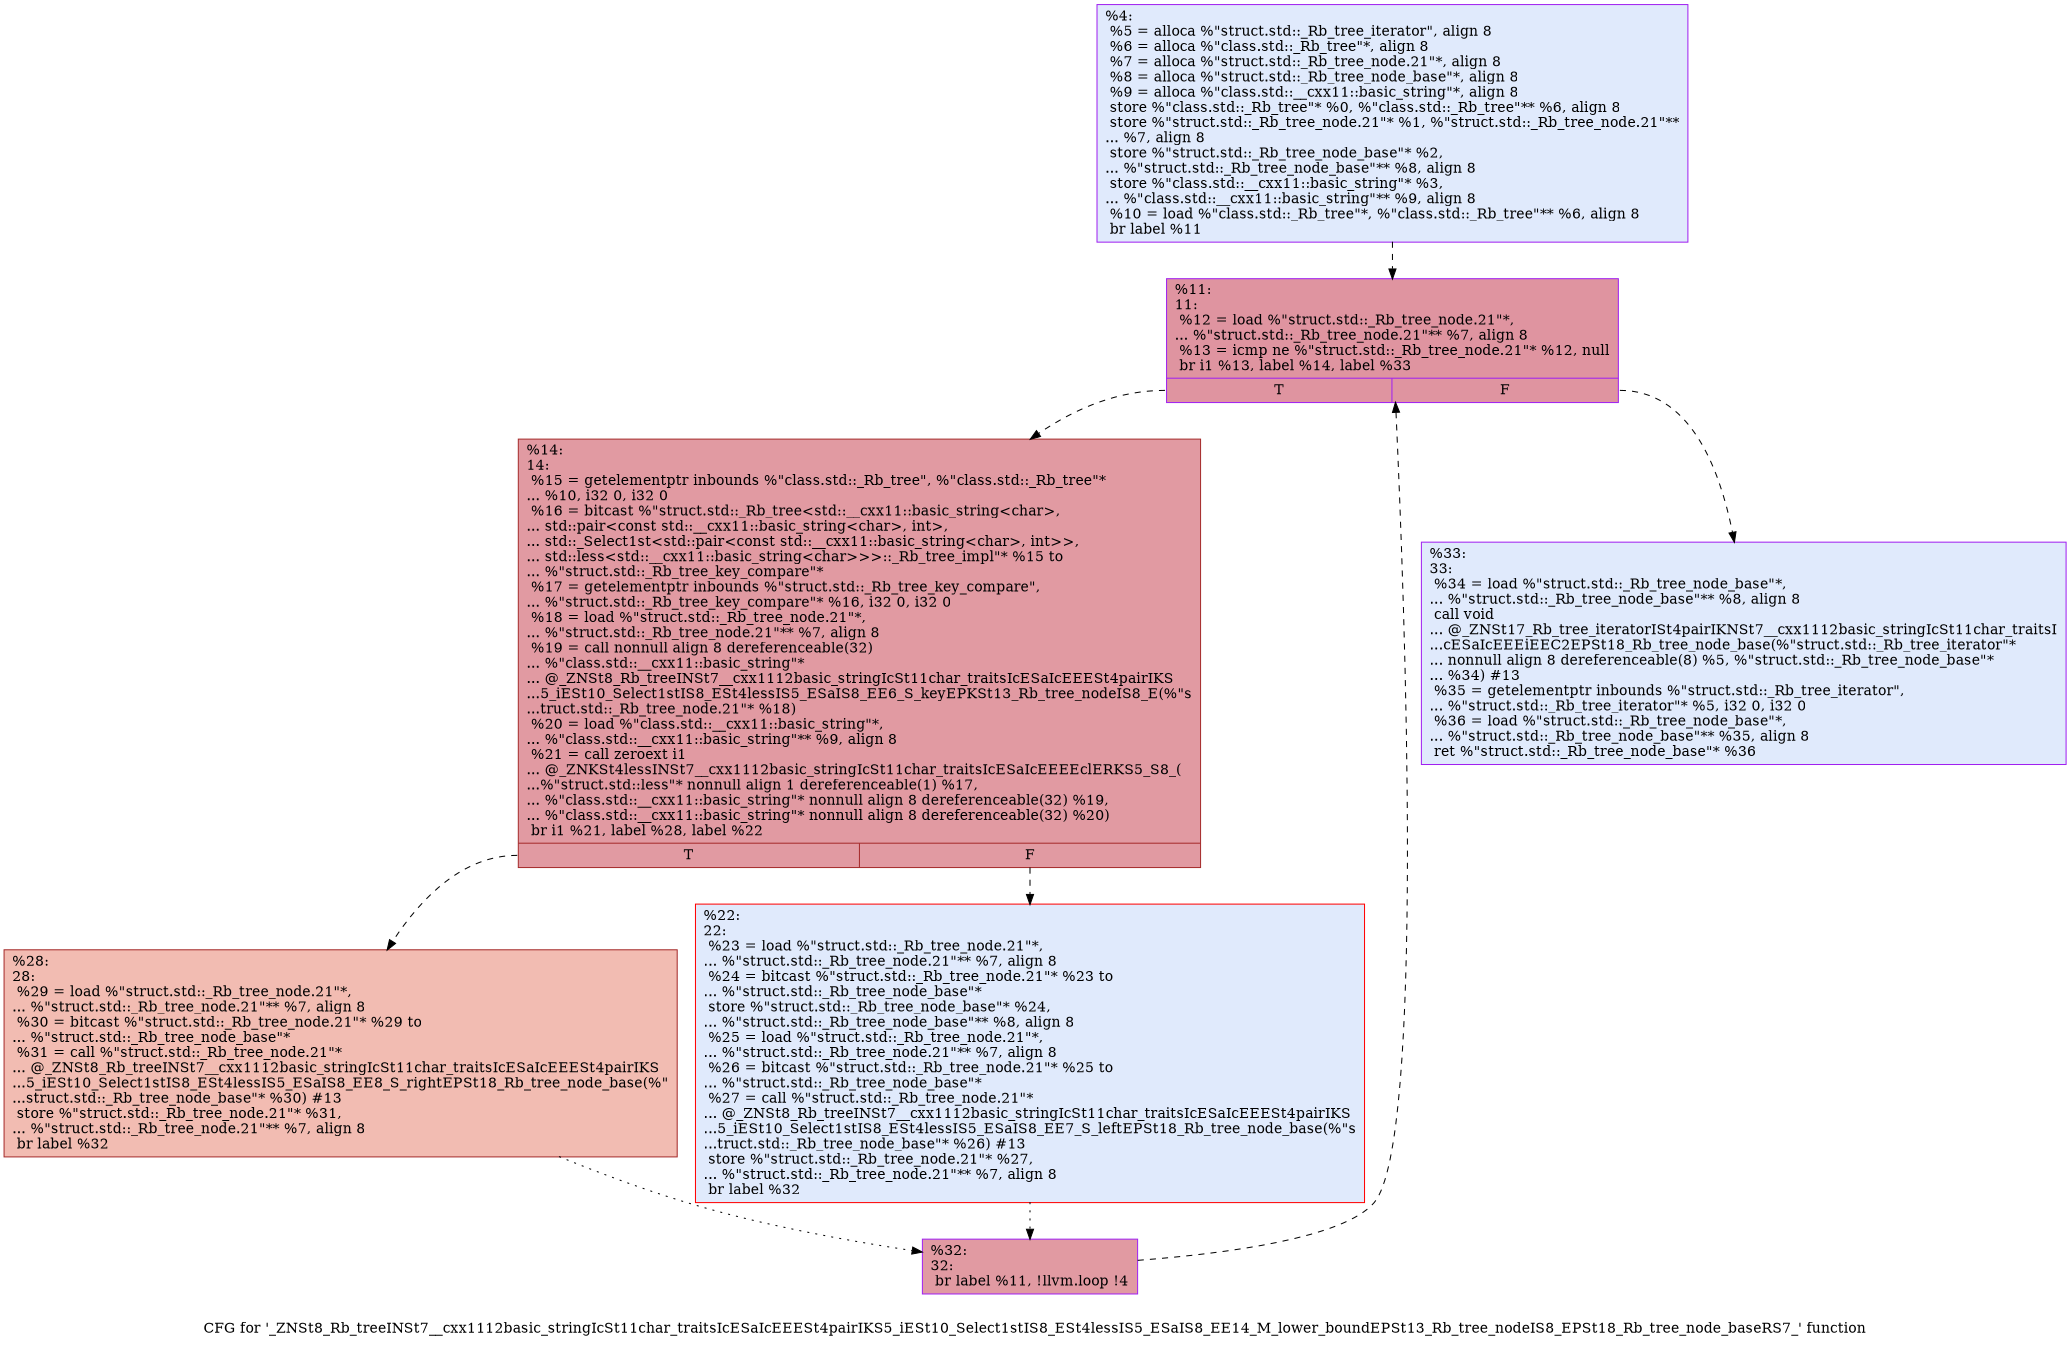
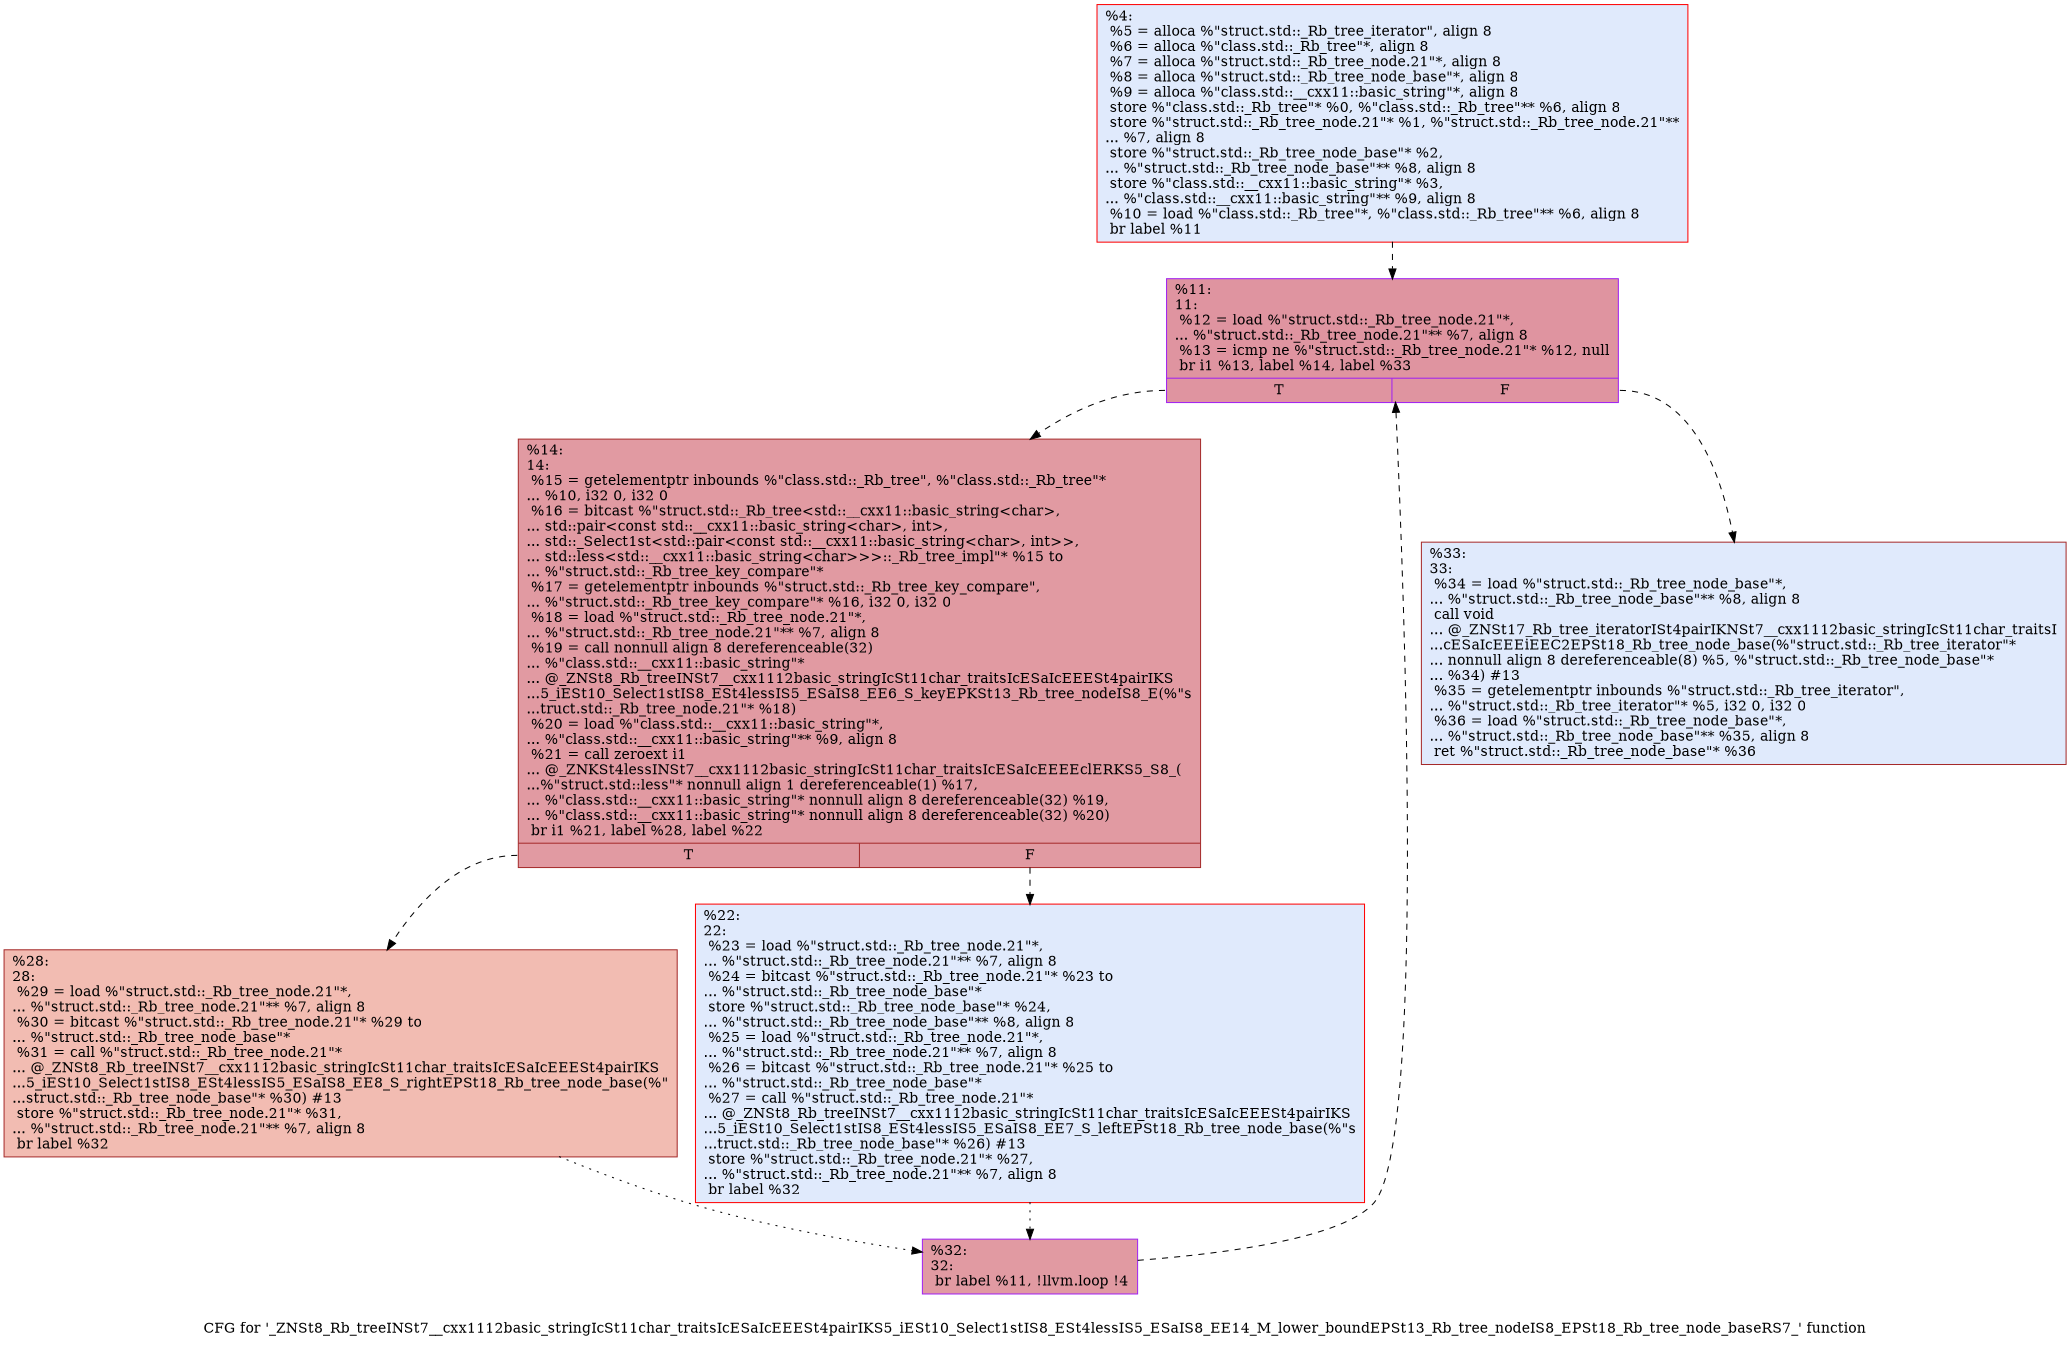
node "%4:": color purple -> red
node "%33:": color purple -> brown
